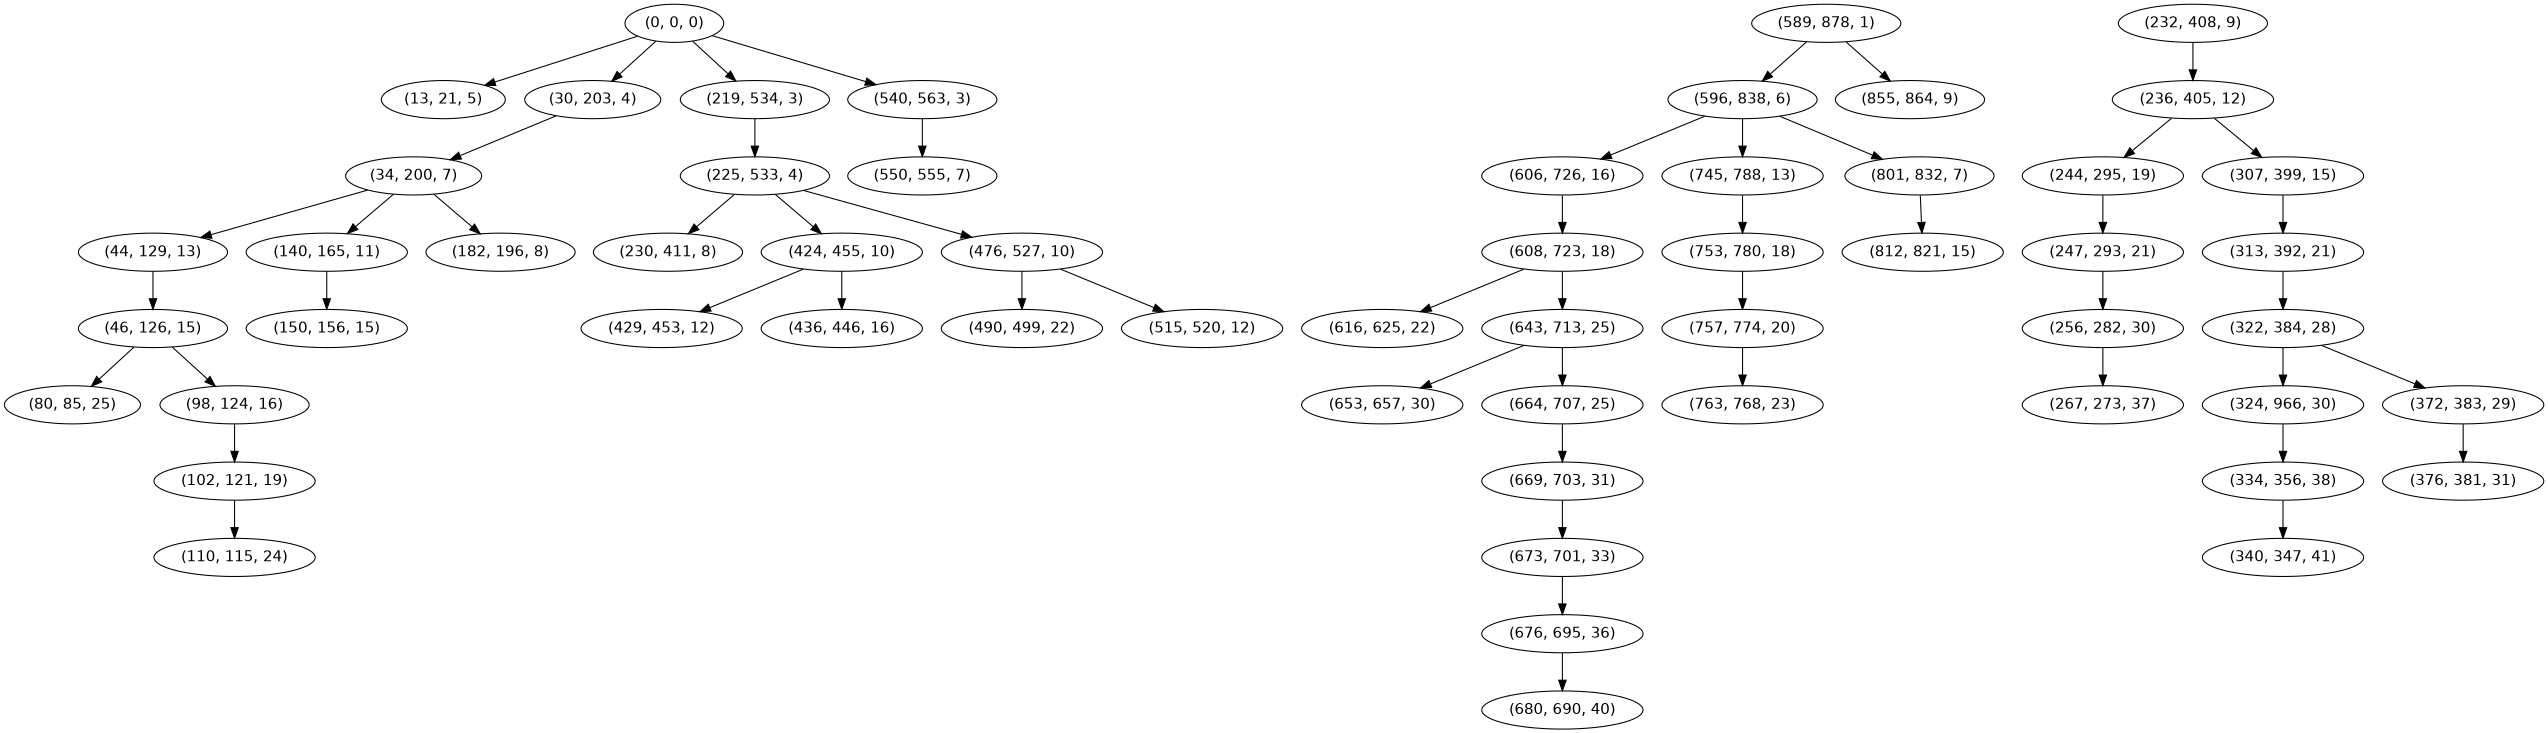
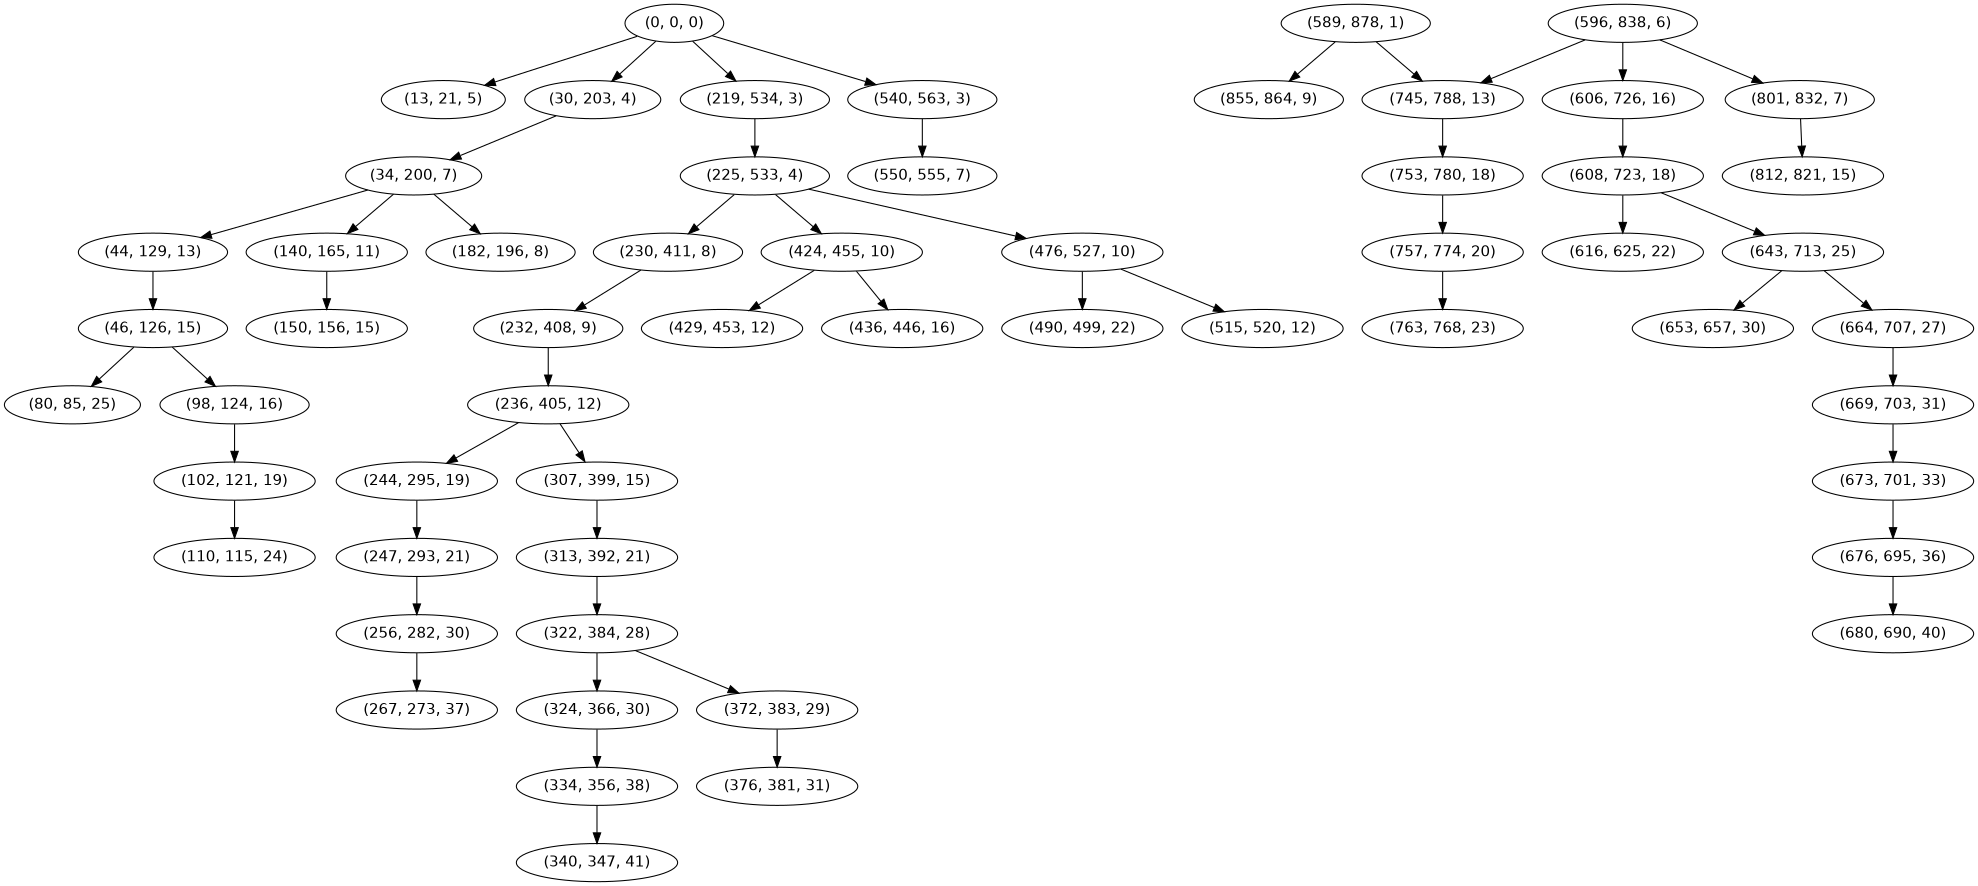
edge "(589, 878, 1)" -> "(596, 838, 6)": now "(589, 878, 1)" -> "(745, 788, 13)"
edge "(230, 411, 8)" -> "(232, 408, 9)": added
node "(664, 707, 25)": label "(664, 707, 25)" -> "(664, 707, 27)"
node "(324, 966, 30)": label "(324, 966, 30)" -> "(324, 366, 30)"
